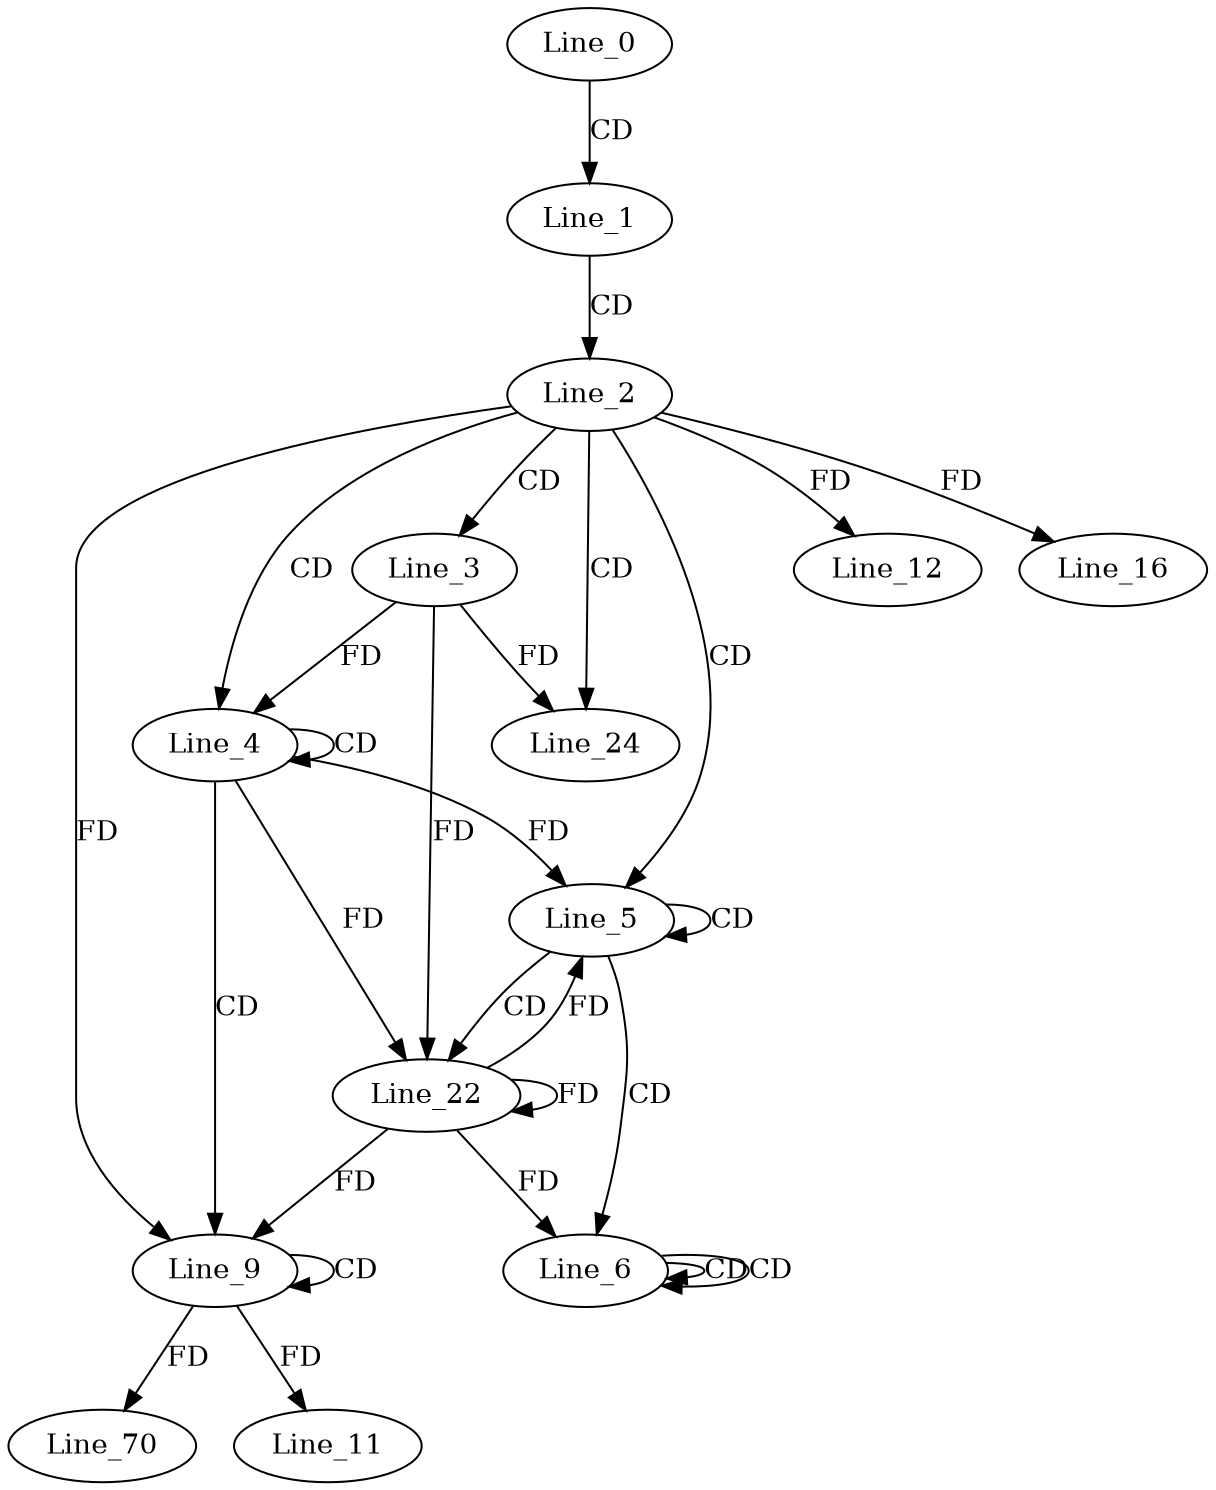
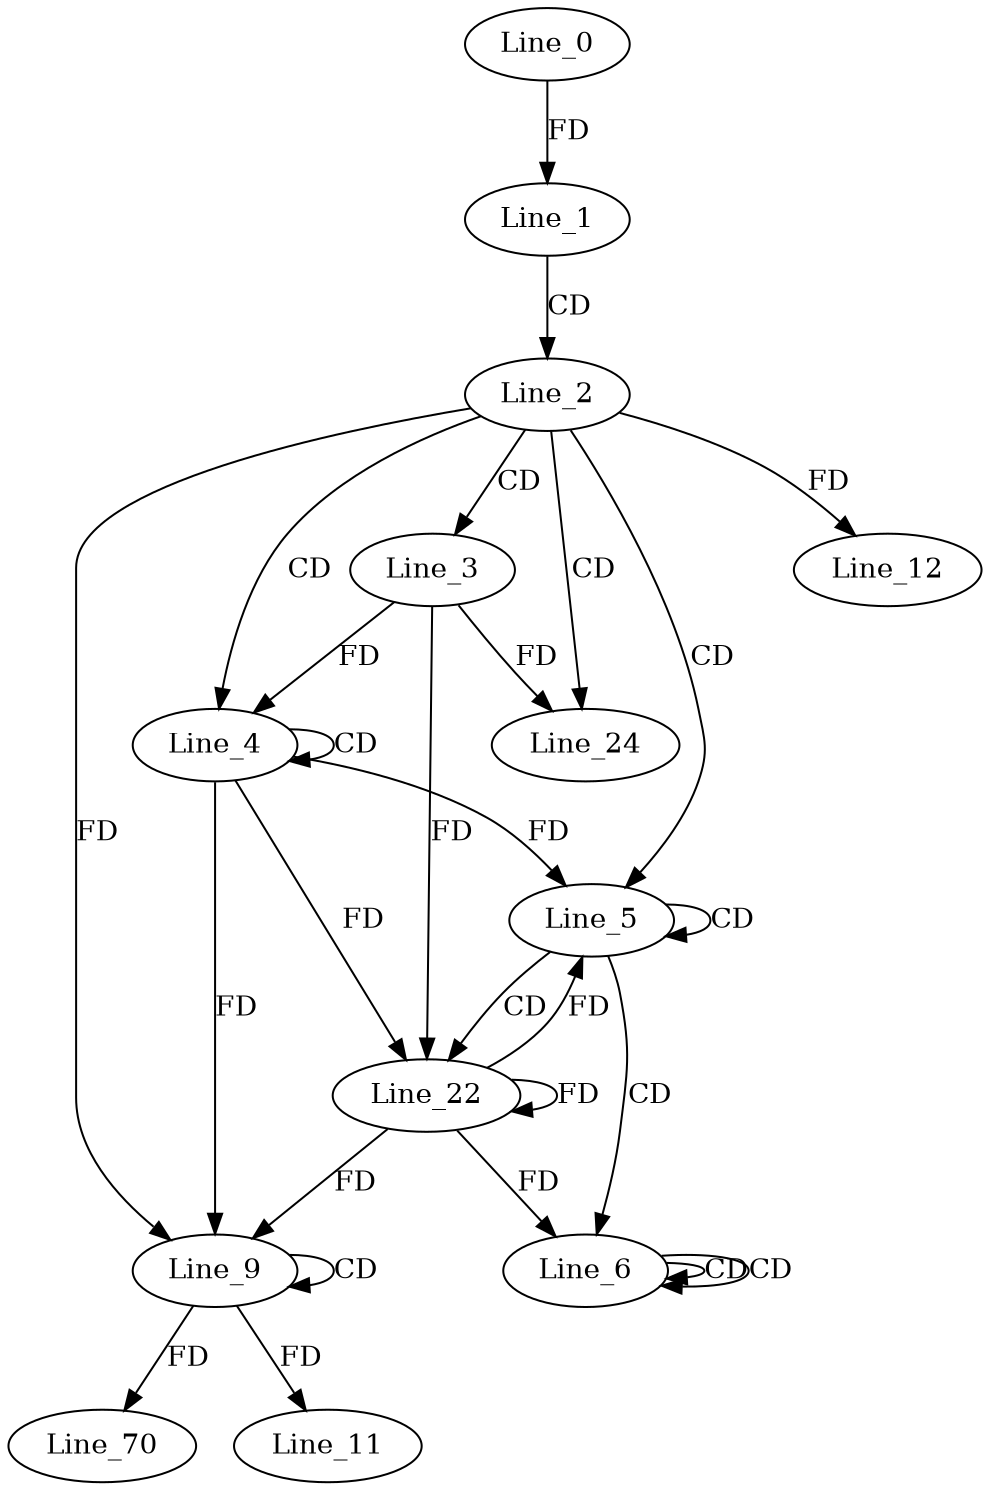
edge "Line_0" -> "Line_1": label "CD" -> "FD"
node "Line_16": removed
edge "Line_4" -> "Line_9": label "CD" -> "FD"
